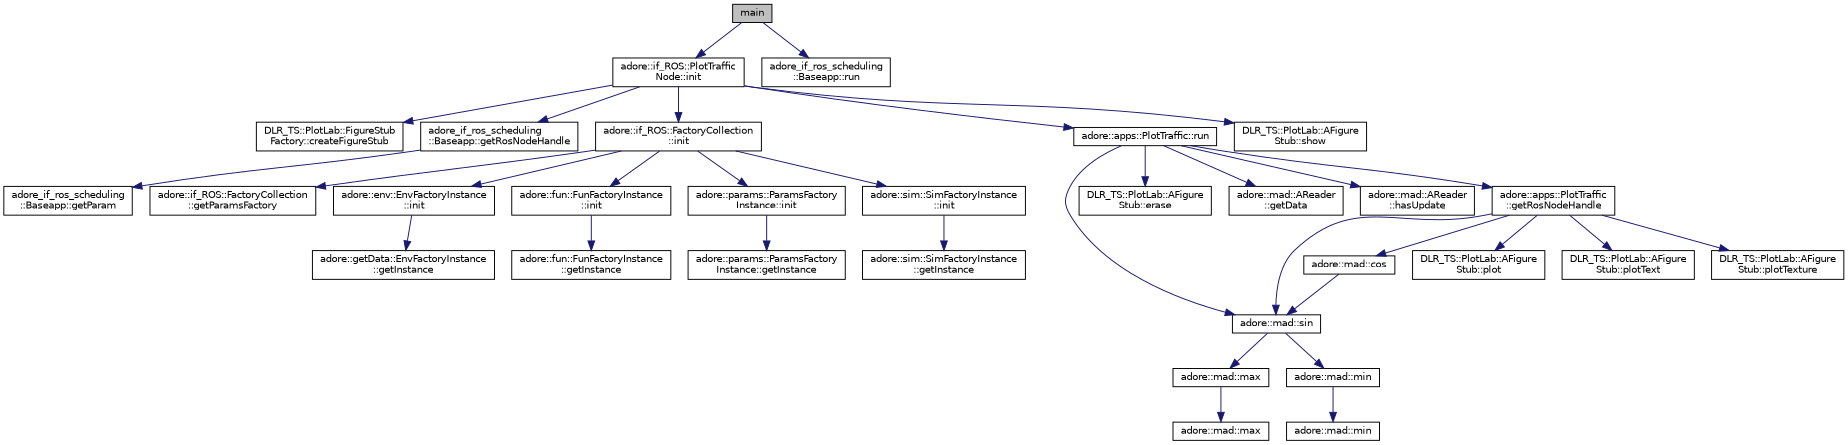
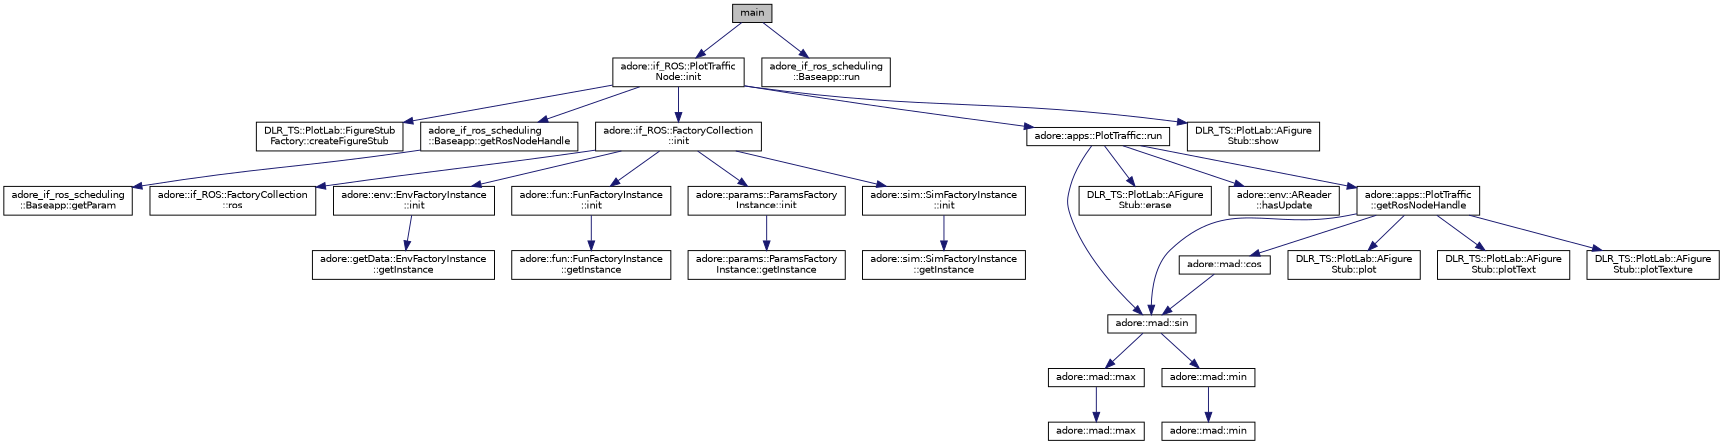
node "adore::if_ROS::FactoryCollection ::getParamsFactory": label "adore::if_ROS::FactoryCollection ::getParamsFactory" -> "adore::if_ROS::FactoryCollection ::ros"
node "adore::mad::AReader ::getData": removed
node "adore::mad::AReader ::hasUpdate": label "adore::mad::AReader ::hasUpdate" -> "adore::env::AReader ::hasUpdate"
